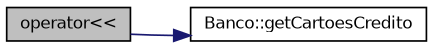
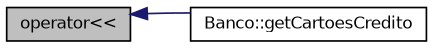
edge "operator<<" -> "Banco::getCartoesCredito": reversed
